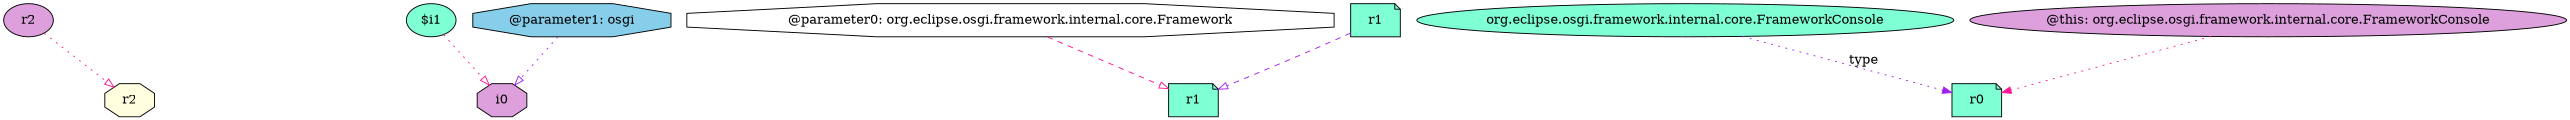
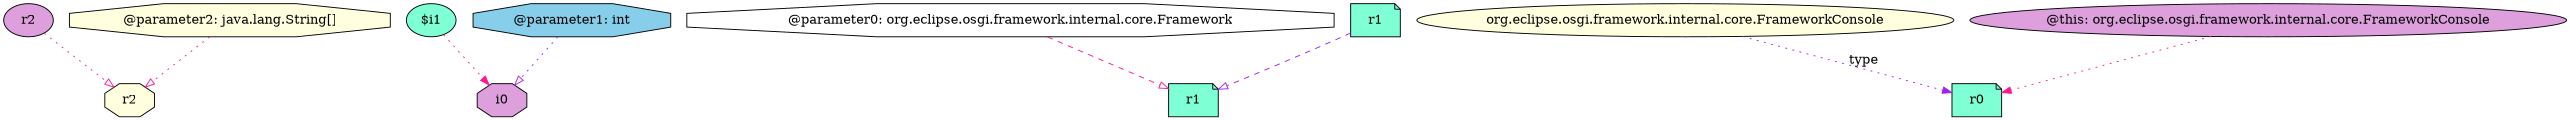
node "@parameter2: java.lang.String[]": added
node "@parameter1: osgi": label "@parameter1: osgi" -> "@parameter1: int"
node "org.eclipse.osgi.framework.internal.core.FrameworkConsole": fillcolor aquamarine -> lightyellow
edge "$i1" -> "i0": arrowhead onormal -> normal
